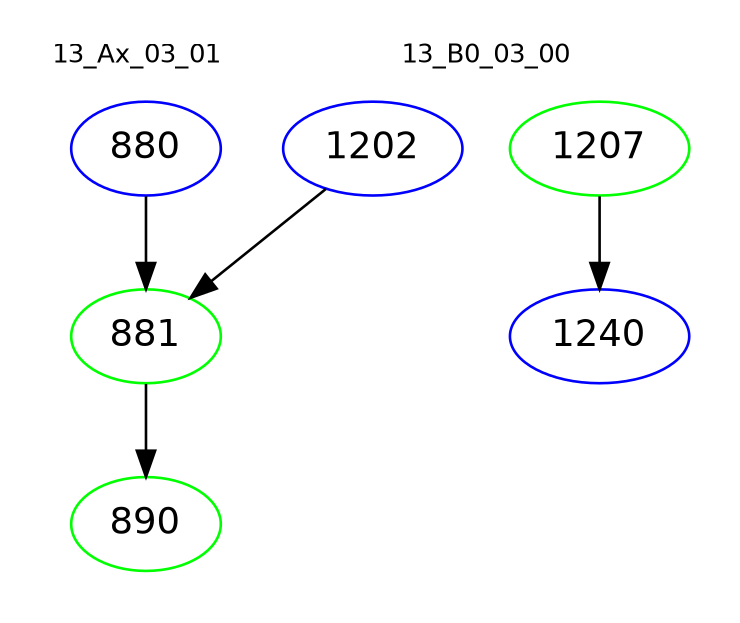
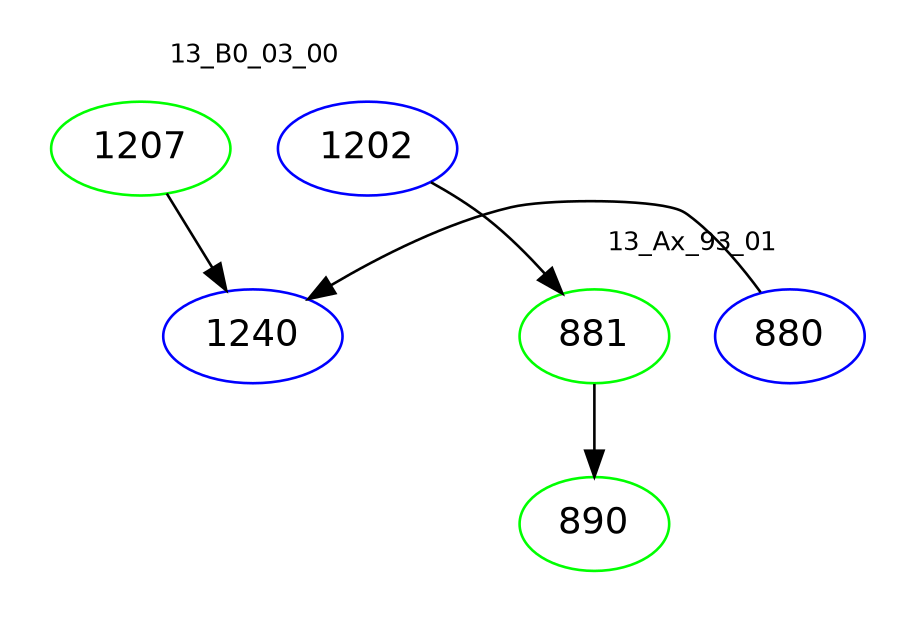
cluster "13_Ax_03_01": label "13_Ax_03_01" -> "13_Ax_93_01"
edge "880" -> "881": now "880" -> "1240"
